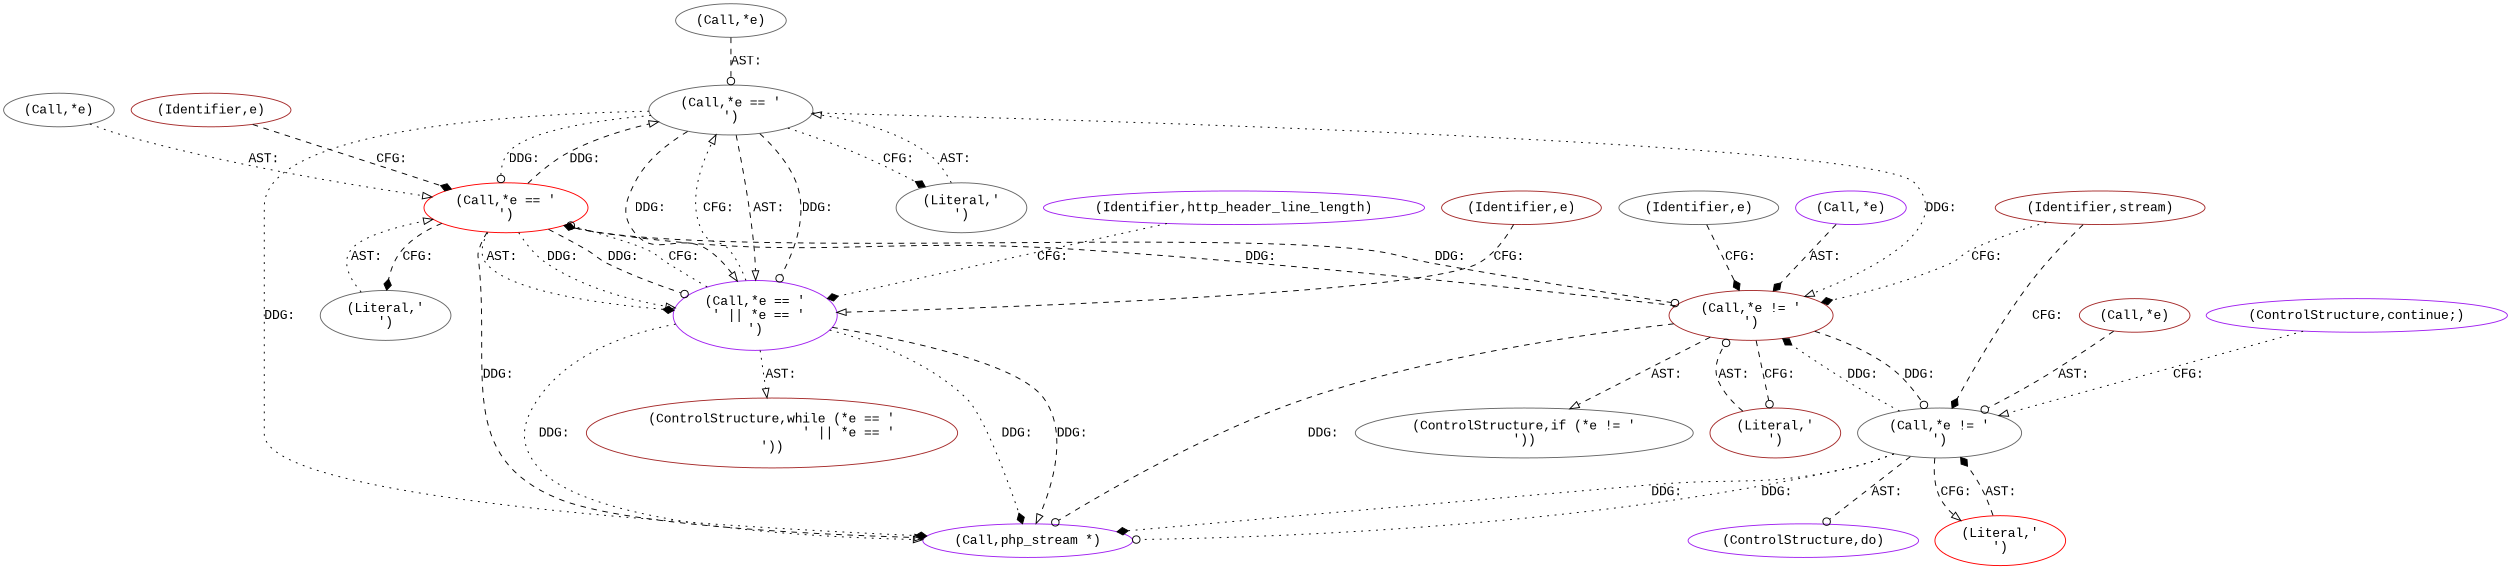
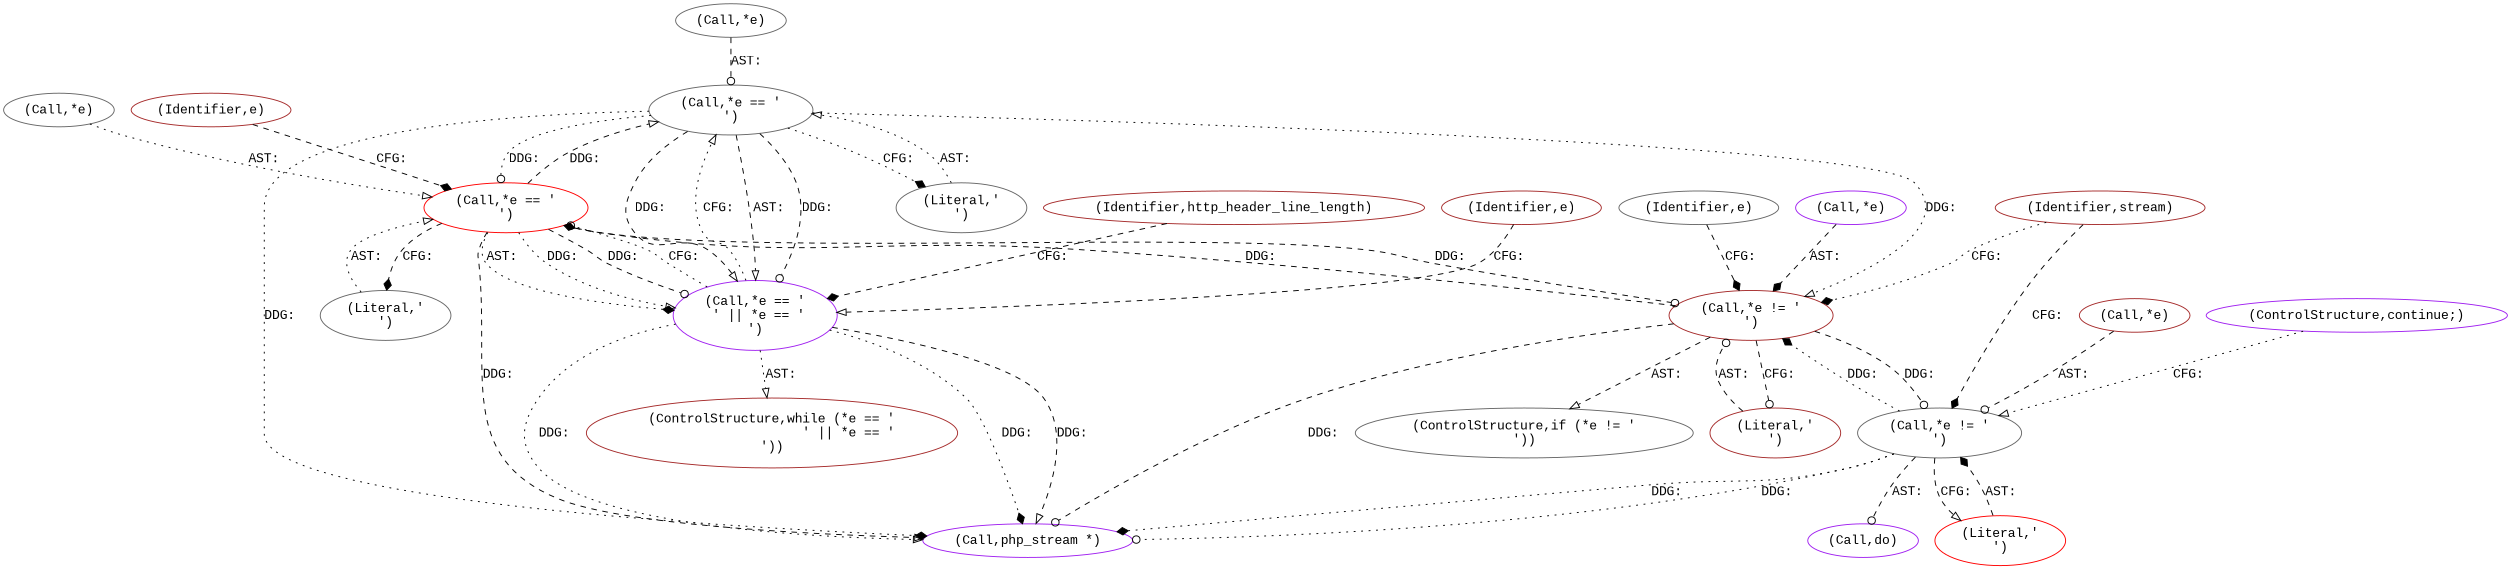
node "(Identifier,http_header_line_length)": color purple -> brown
edge "(Identifier,http_header_line_length)" -> "(Call,*e == ' ' || *e == ' ')": style dotted -> dashed
node "(ControlStructure,do)": label "(ControlStructure,do)" -> "(Call,do)"
